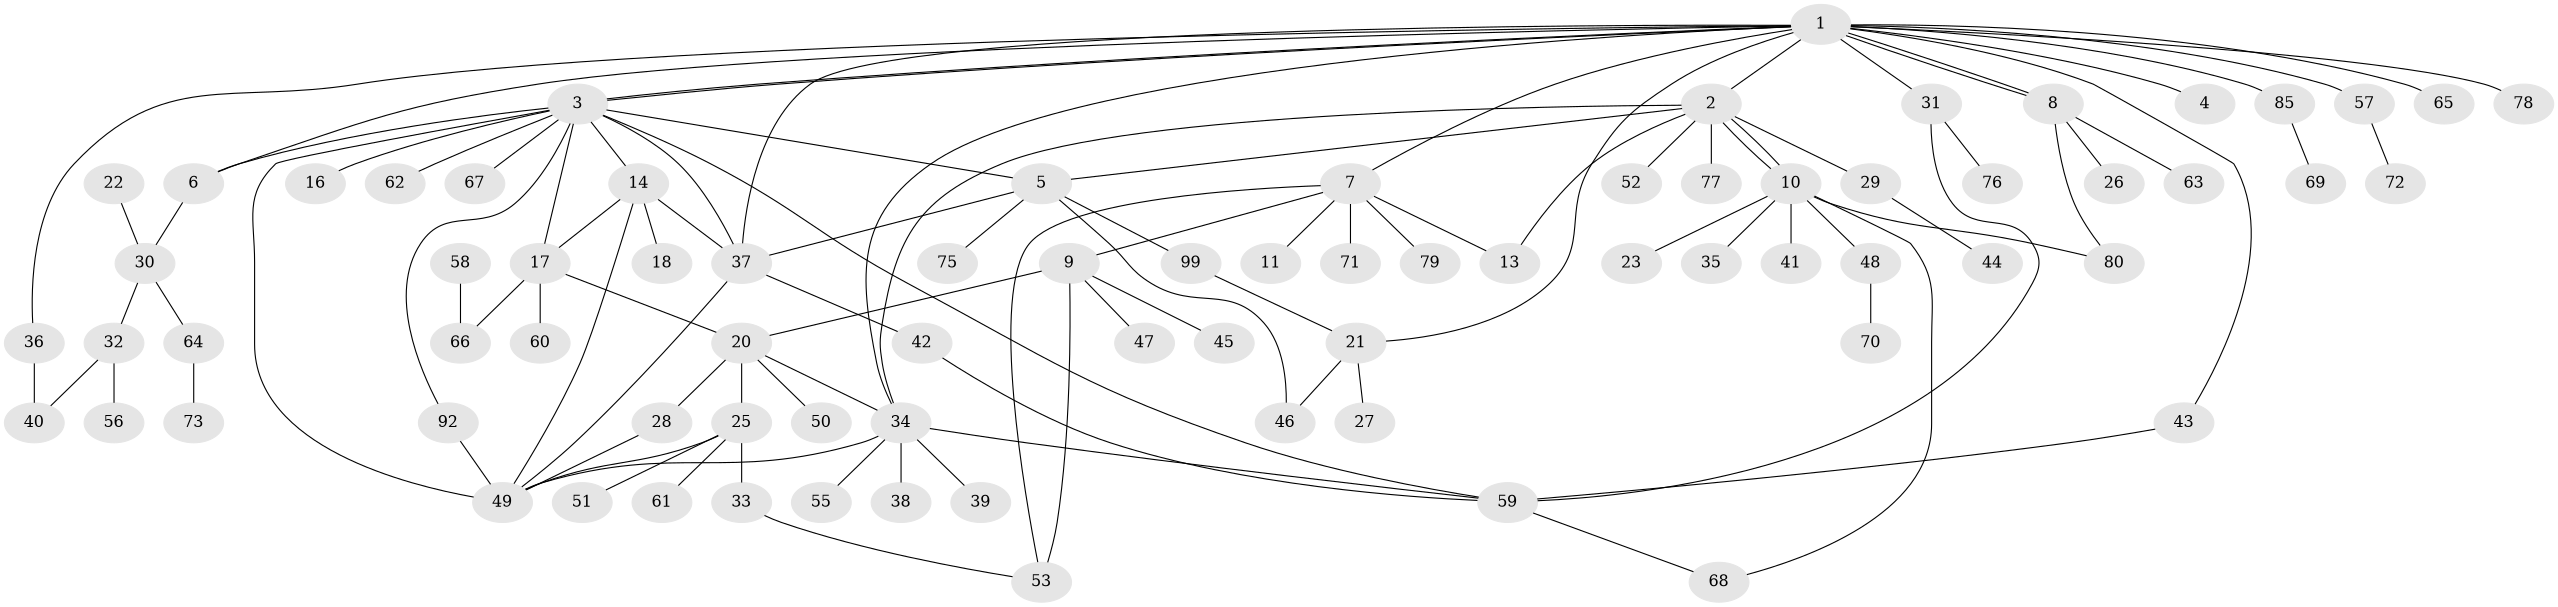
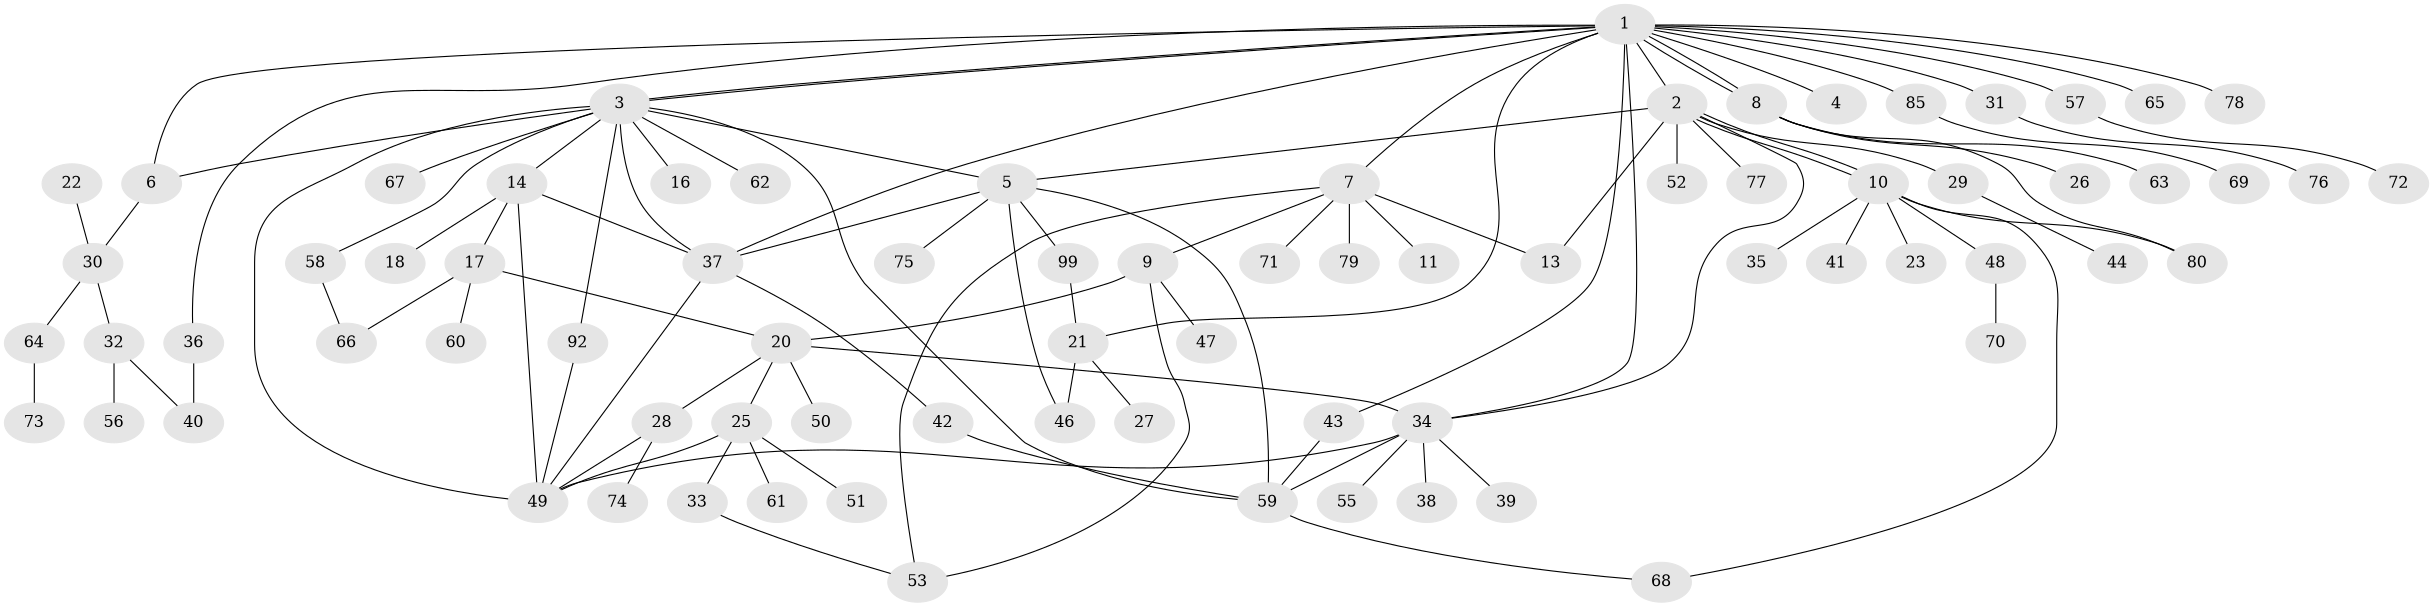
edge "3" -- "17": now "3" -- "58"
node "45": removed
edge "31" -- "59": now "5" -- "59"
node "74": added
